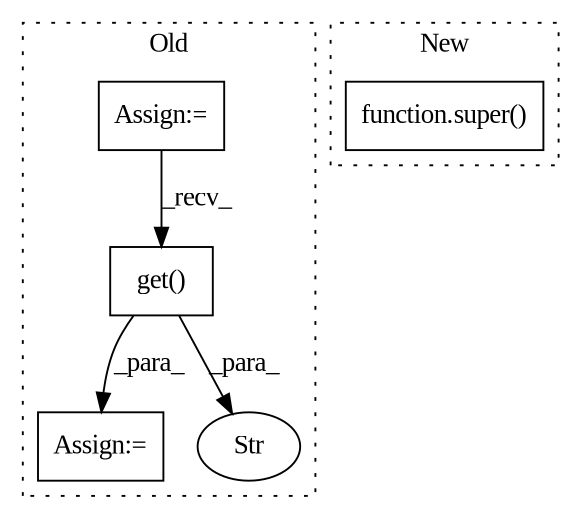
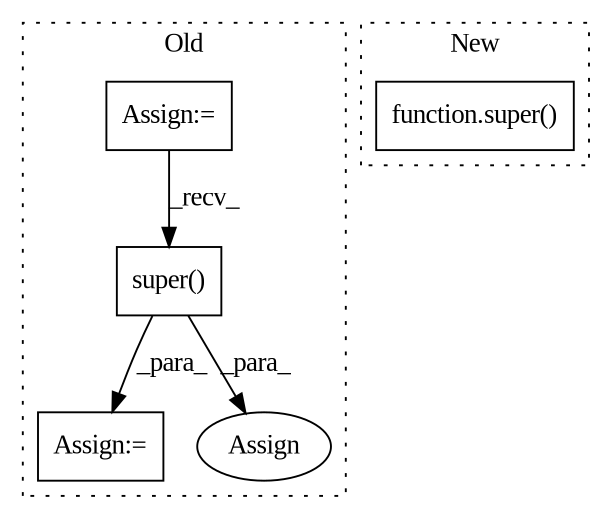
node "get()": label "get()" -> "super()"
node "Str": label "Str" -> "Assign"
